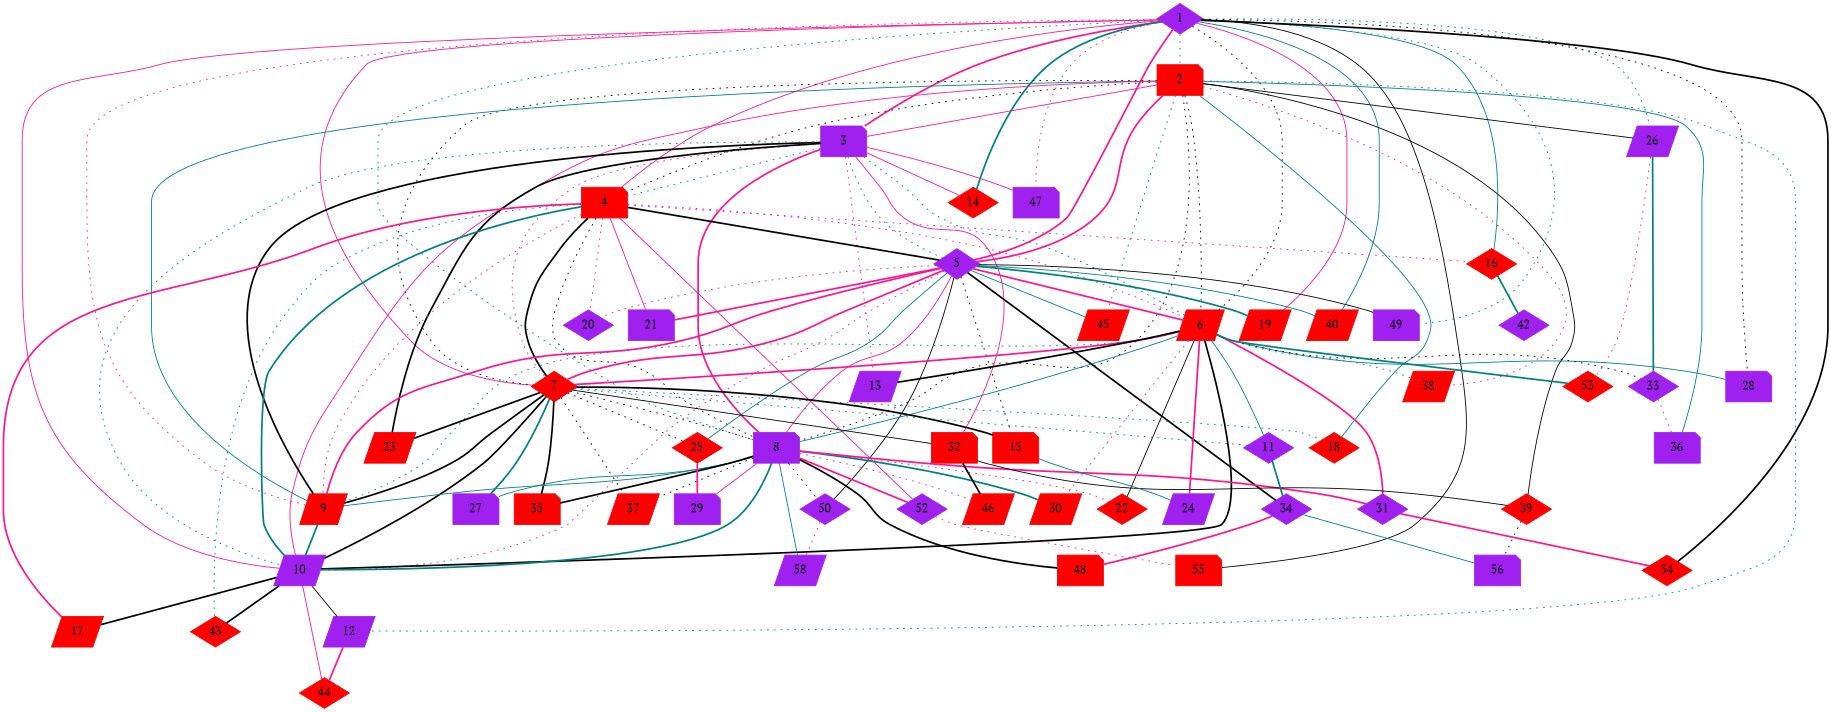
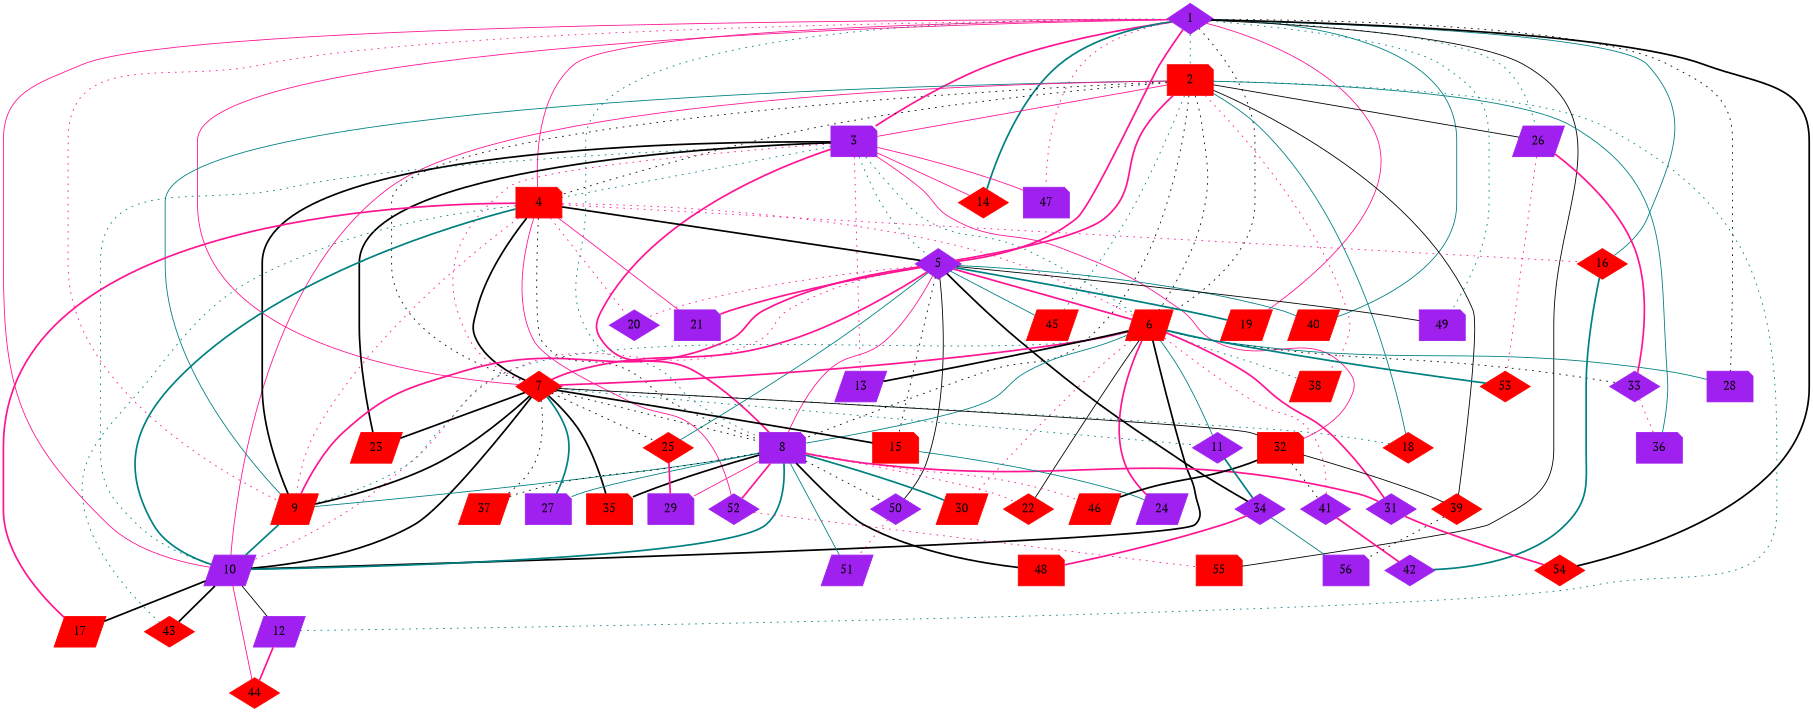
edge "26" -- "33": color teal -> deeppink
node "41": added
node "58": label "58" -> "51"
